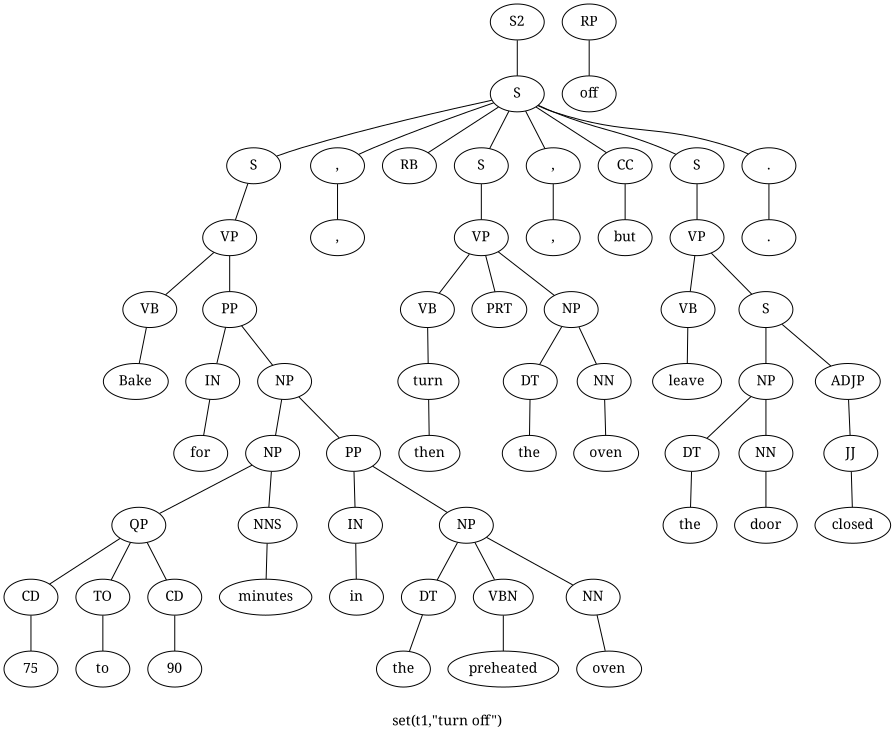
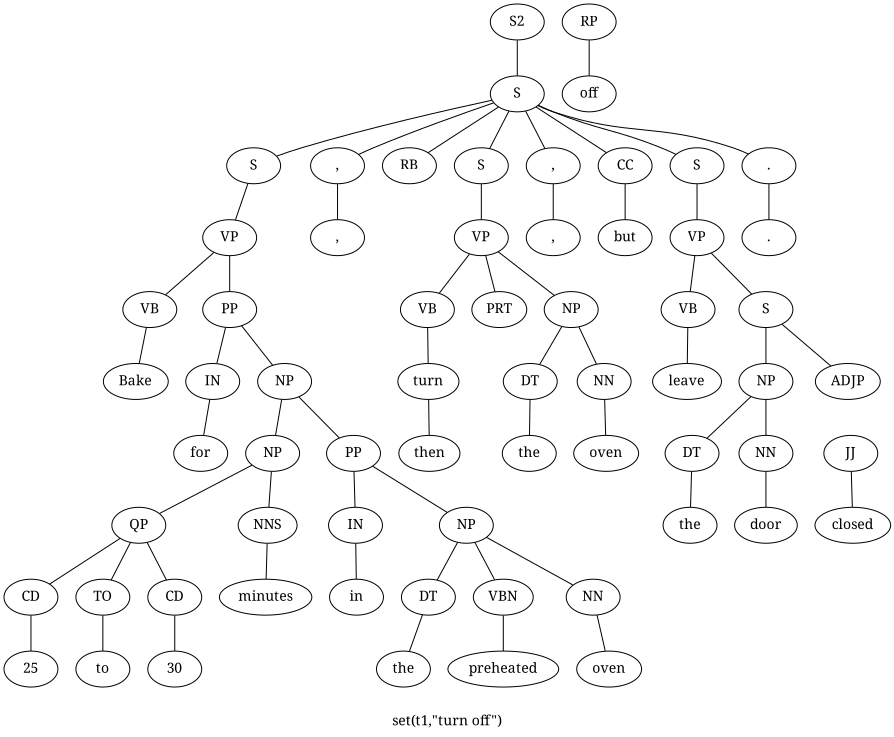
edge "ADJP" -- "JJ": removed
node "75": label "75" -> "25"
node "90": label "90" -> "30"
